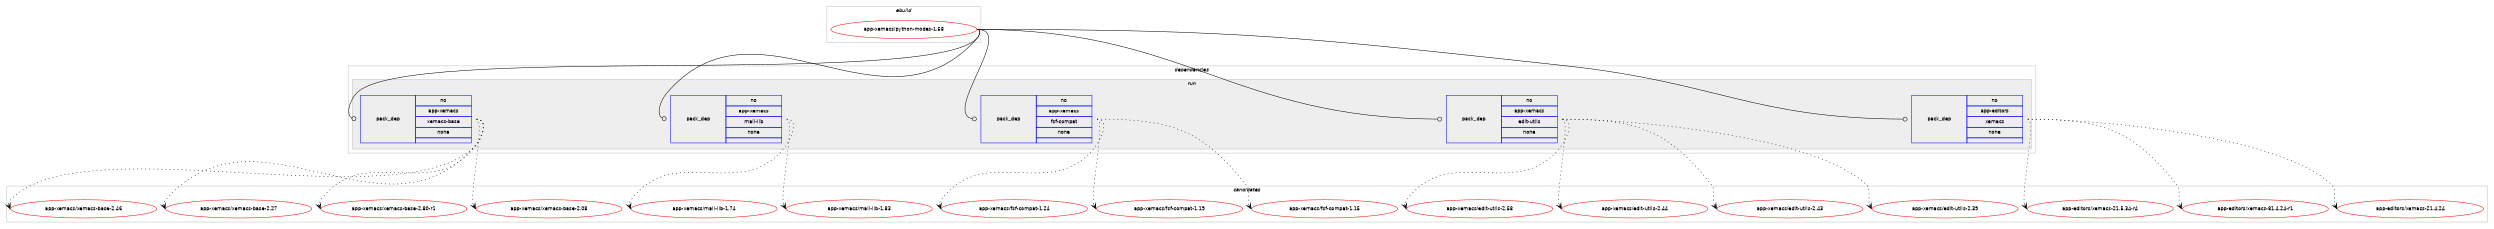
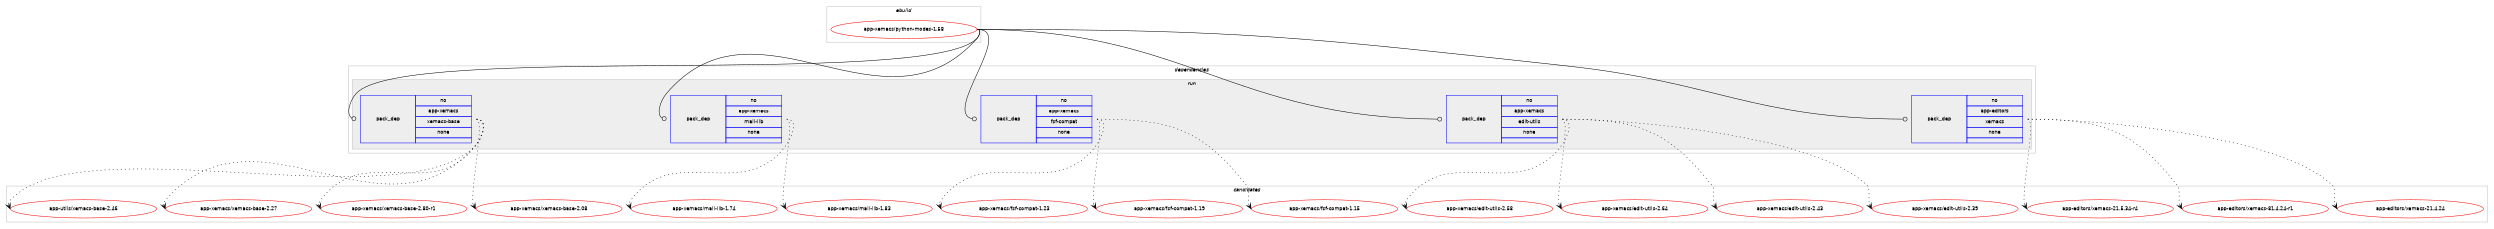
node "app-xemacs/xemacs-base-2.46": label "app-xemacs/xemacs-base-2.46" -> "app-utils/xemacs-base-2.46"
node "app-xemacs/fsf-compat-1.24": label "app-xemacs/fsf-compat-1.24" -> "app-xemacs/fsf-compat-1.23"
node "app-xemacs/edit-utils-2.44": label "app-xemacs/edit-utils-2.44" -> "app-xemacs/edit-utils-2.64"
